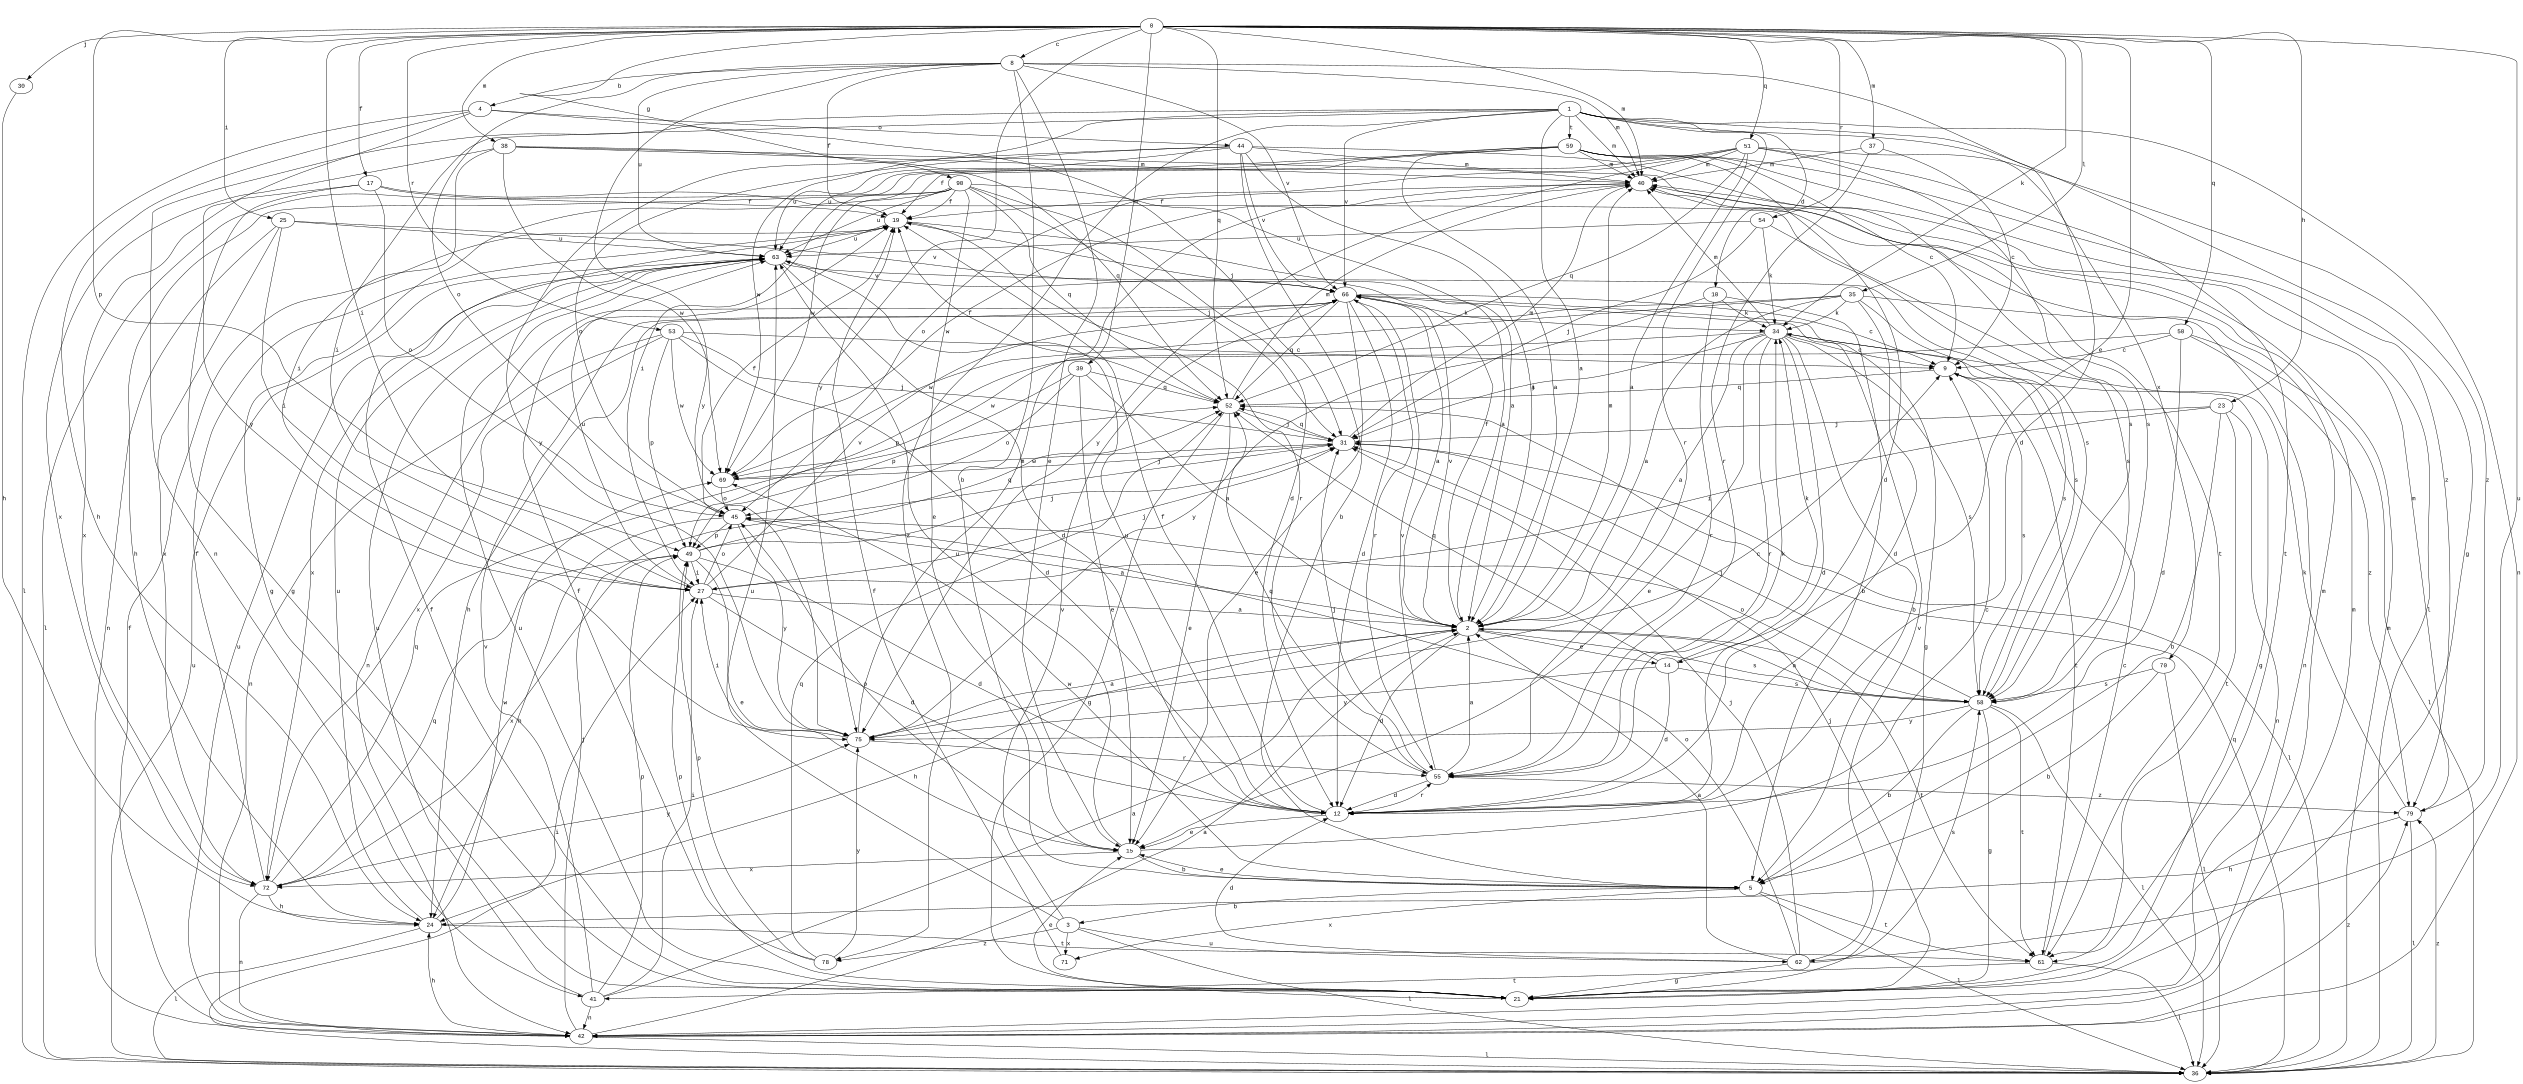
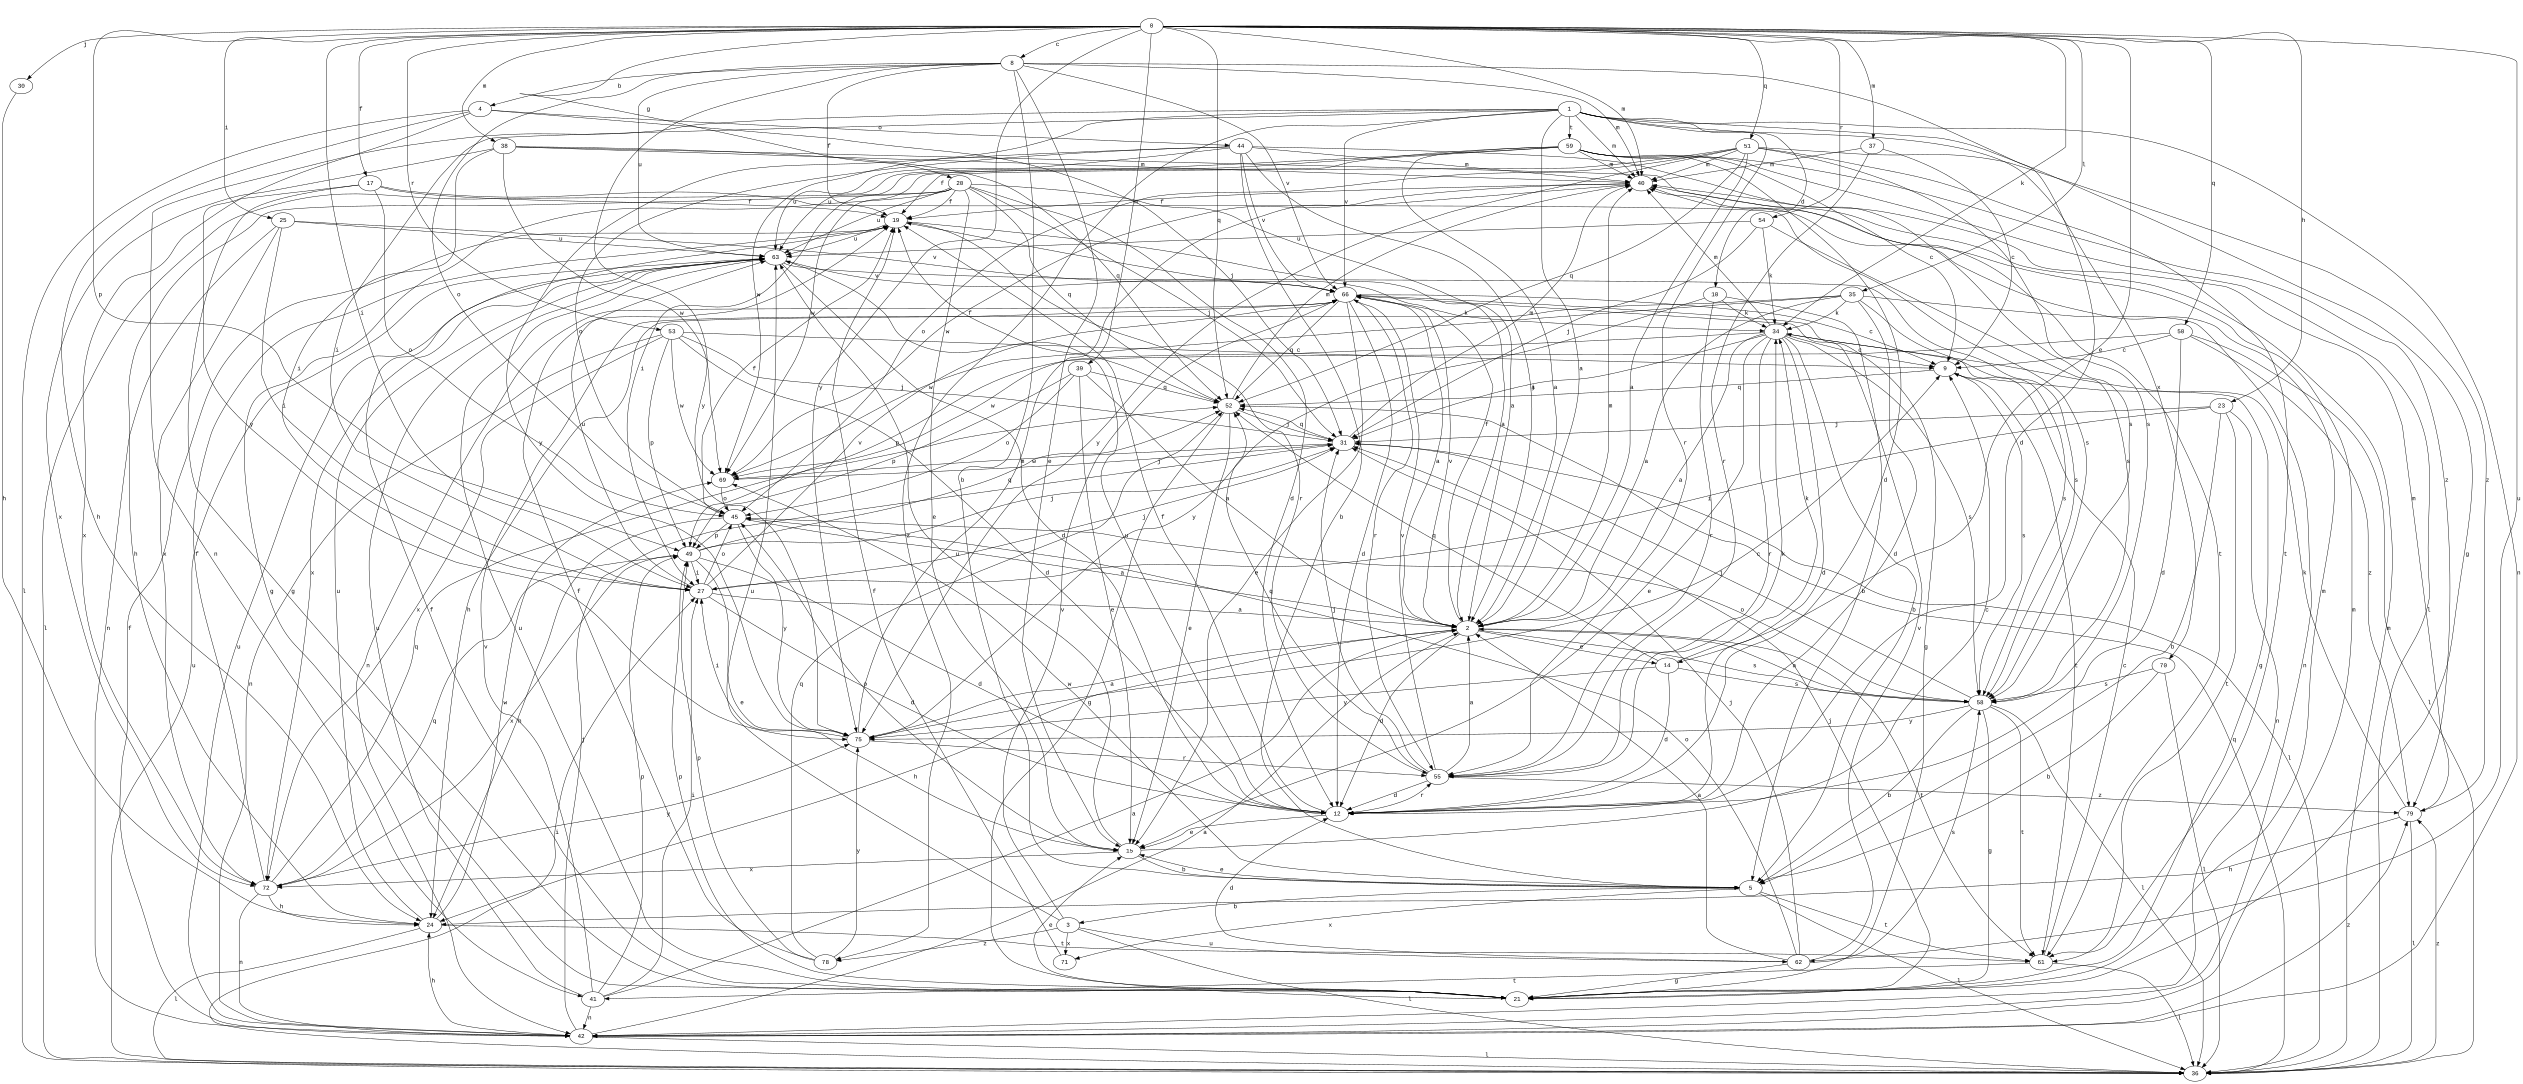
node "90": label "90" -> "20"
